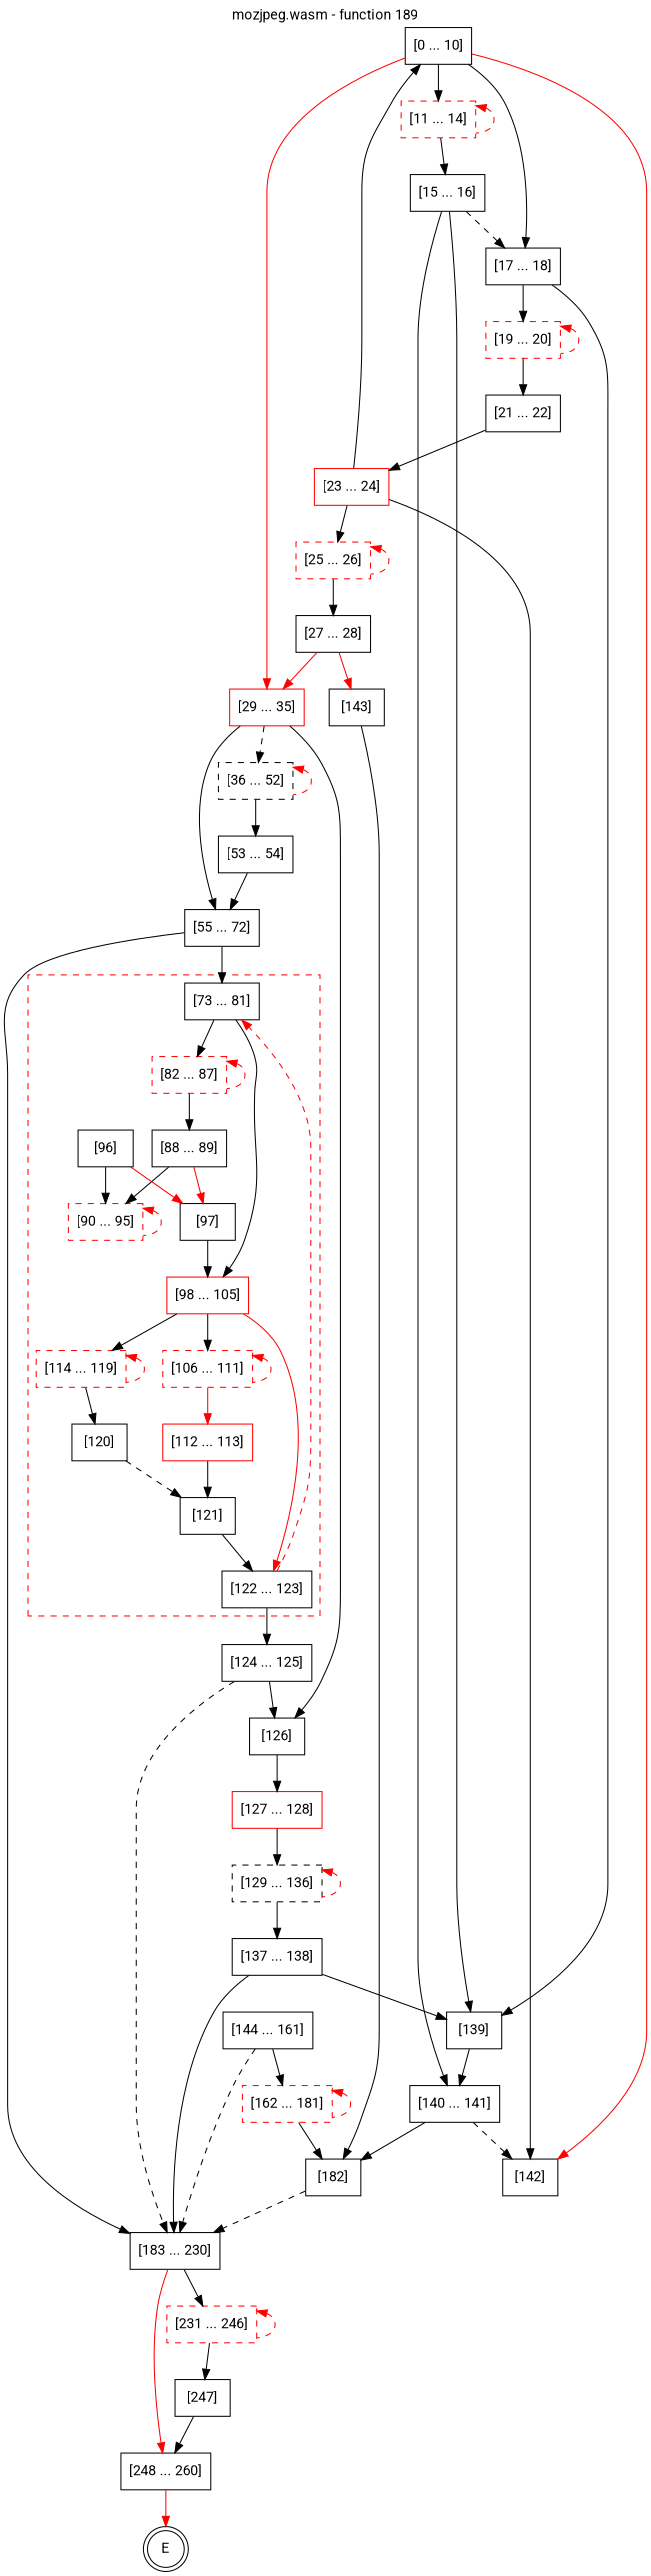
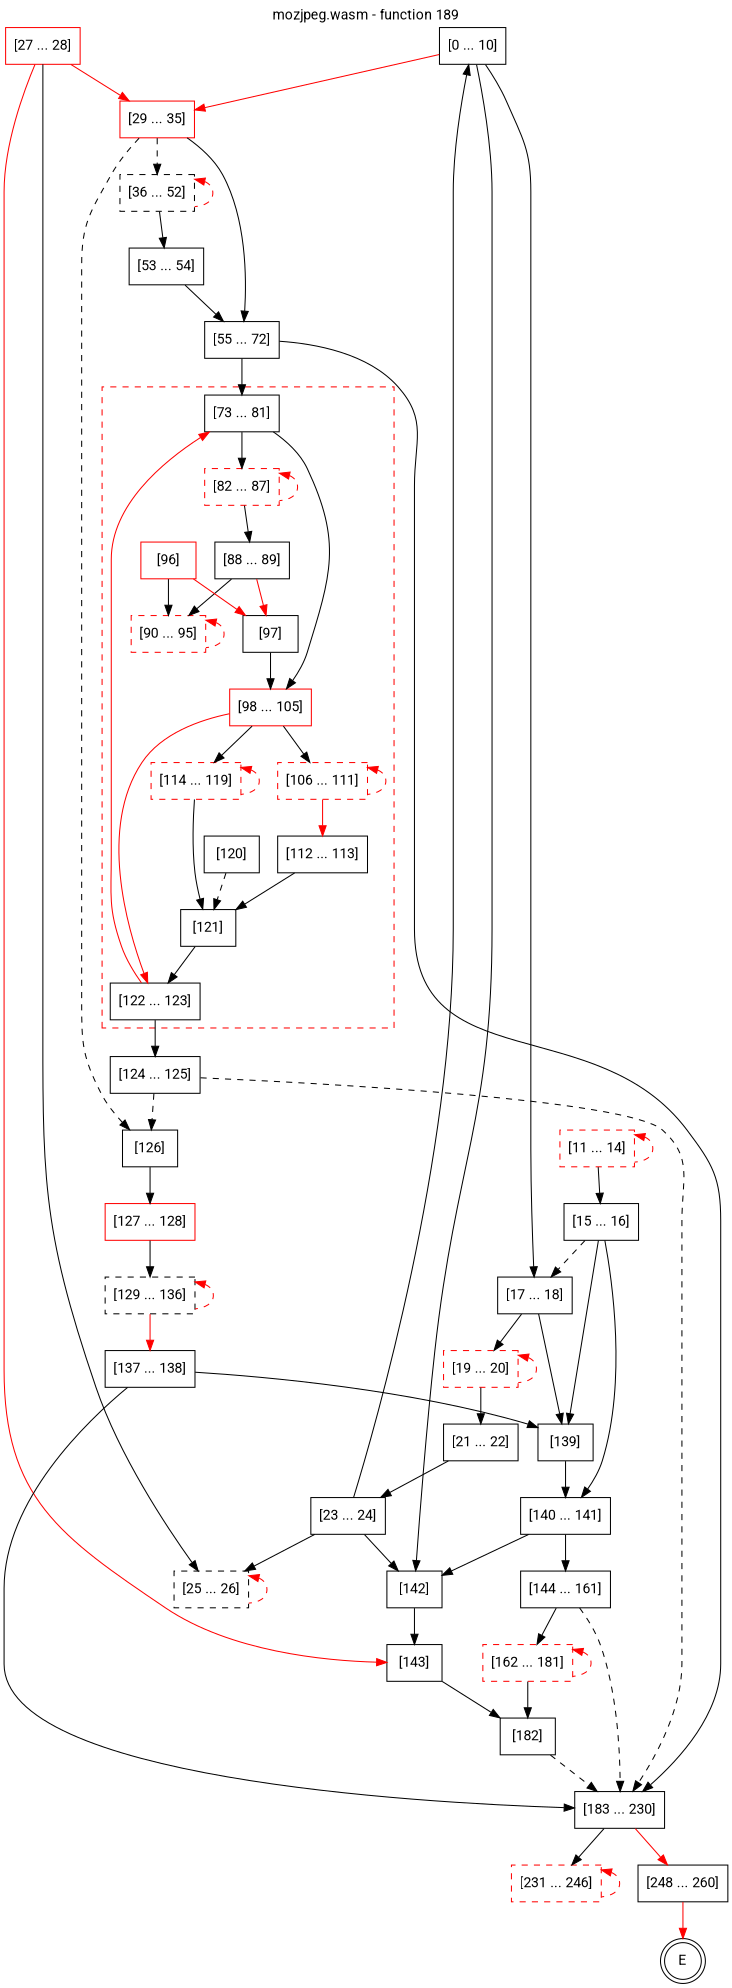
edge "[0 ... 10]" -> "[11 ... 14]": removed
node "[23 ... 24]": color red -> black
node "[25 ... 26]": color red -> black
edge "[25 ... 26]" -> "[27 ... 28]": reversed
node "[27 ... 28]": color black -> red
edge "[0 ... 10]" -> "[142]": color red -> black
node "[96]": color black -> red
edge "[29 ... 35]" -> "[126]": style solid -> dashed
edge "[122 ... 123]" -> "[73 ... 81]": style dashed -> solid
edge "[114 ... 119]" -> "[120]": now "[114 ... 119]" -> "[121]"
node "[112 ... 113]": color red -> black
edge "[142]" -> "[143]": added
edge "[124 ... 125]" -> "[126]": style solid -> dashed
edge "[129 ... 136]" -> "[137 ... 138]": color black -> red
edge "[140 ... 141]" -> "[142]": style dashed -> solid
edge "[140 ... 141]" -> "[182]": now "[140 ... 141]" -> "[144 ... 161]"
node "[247]": removed
